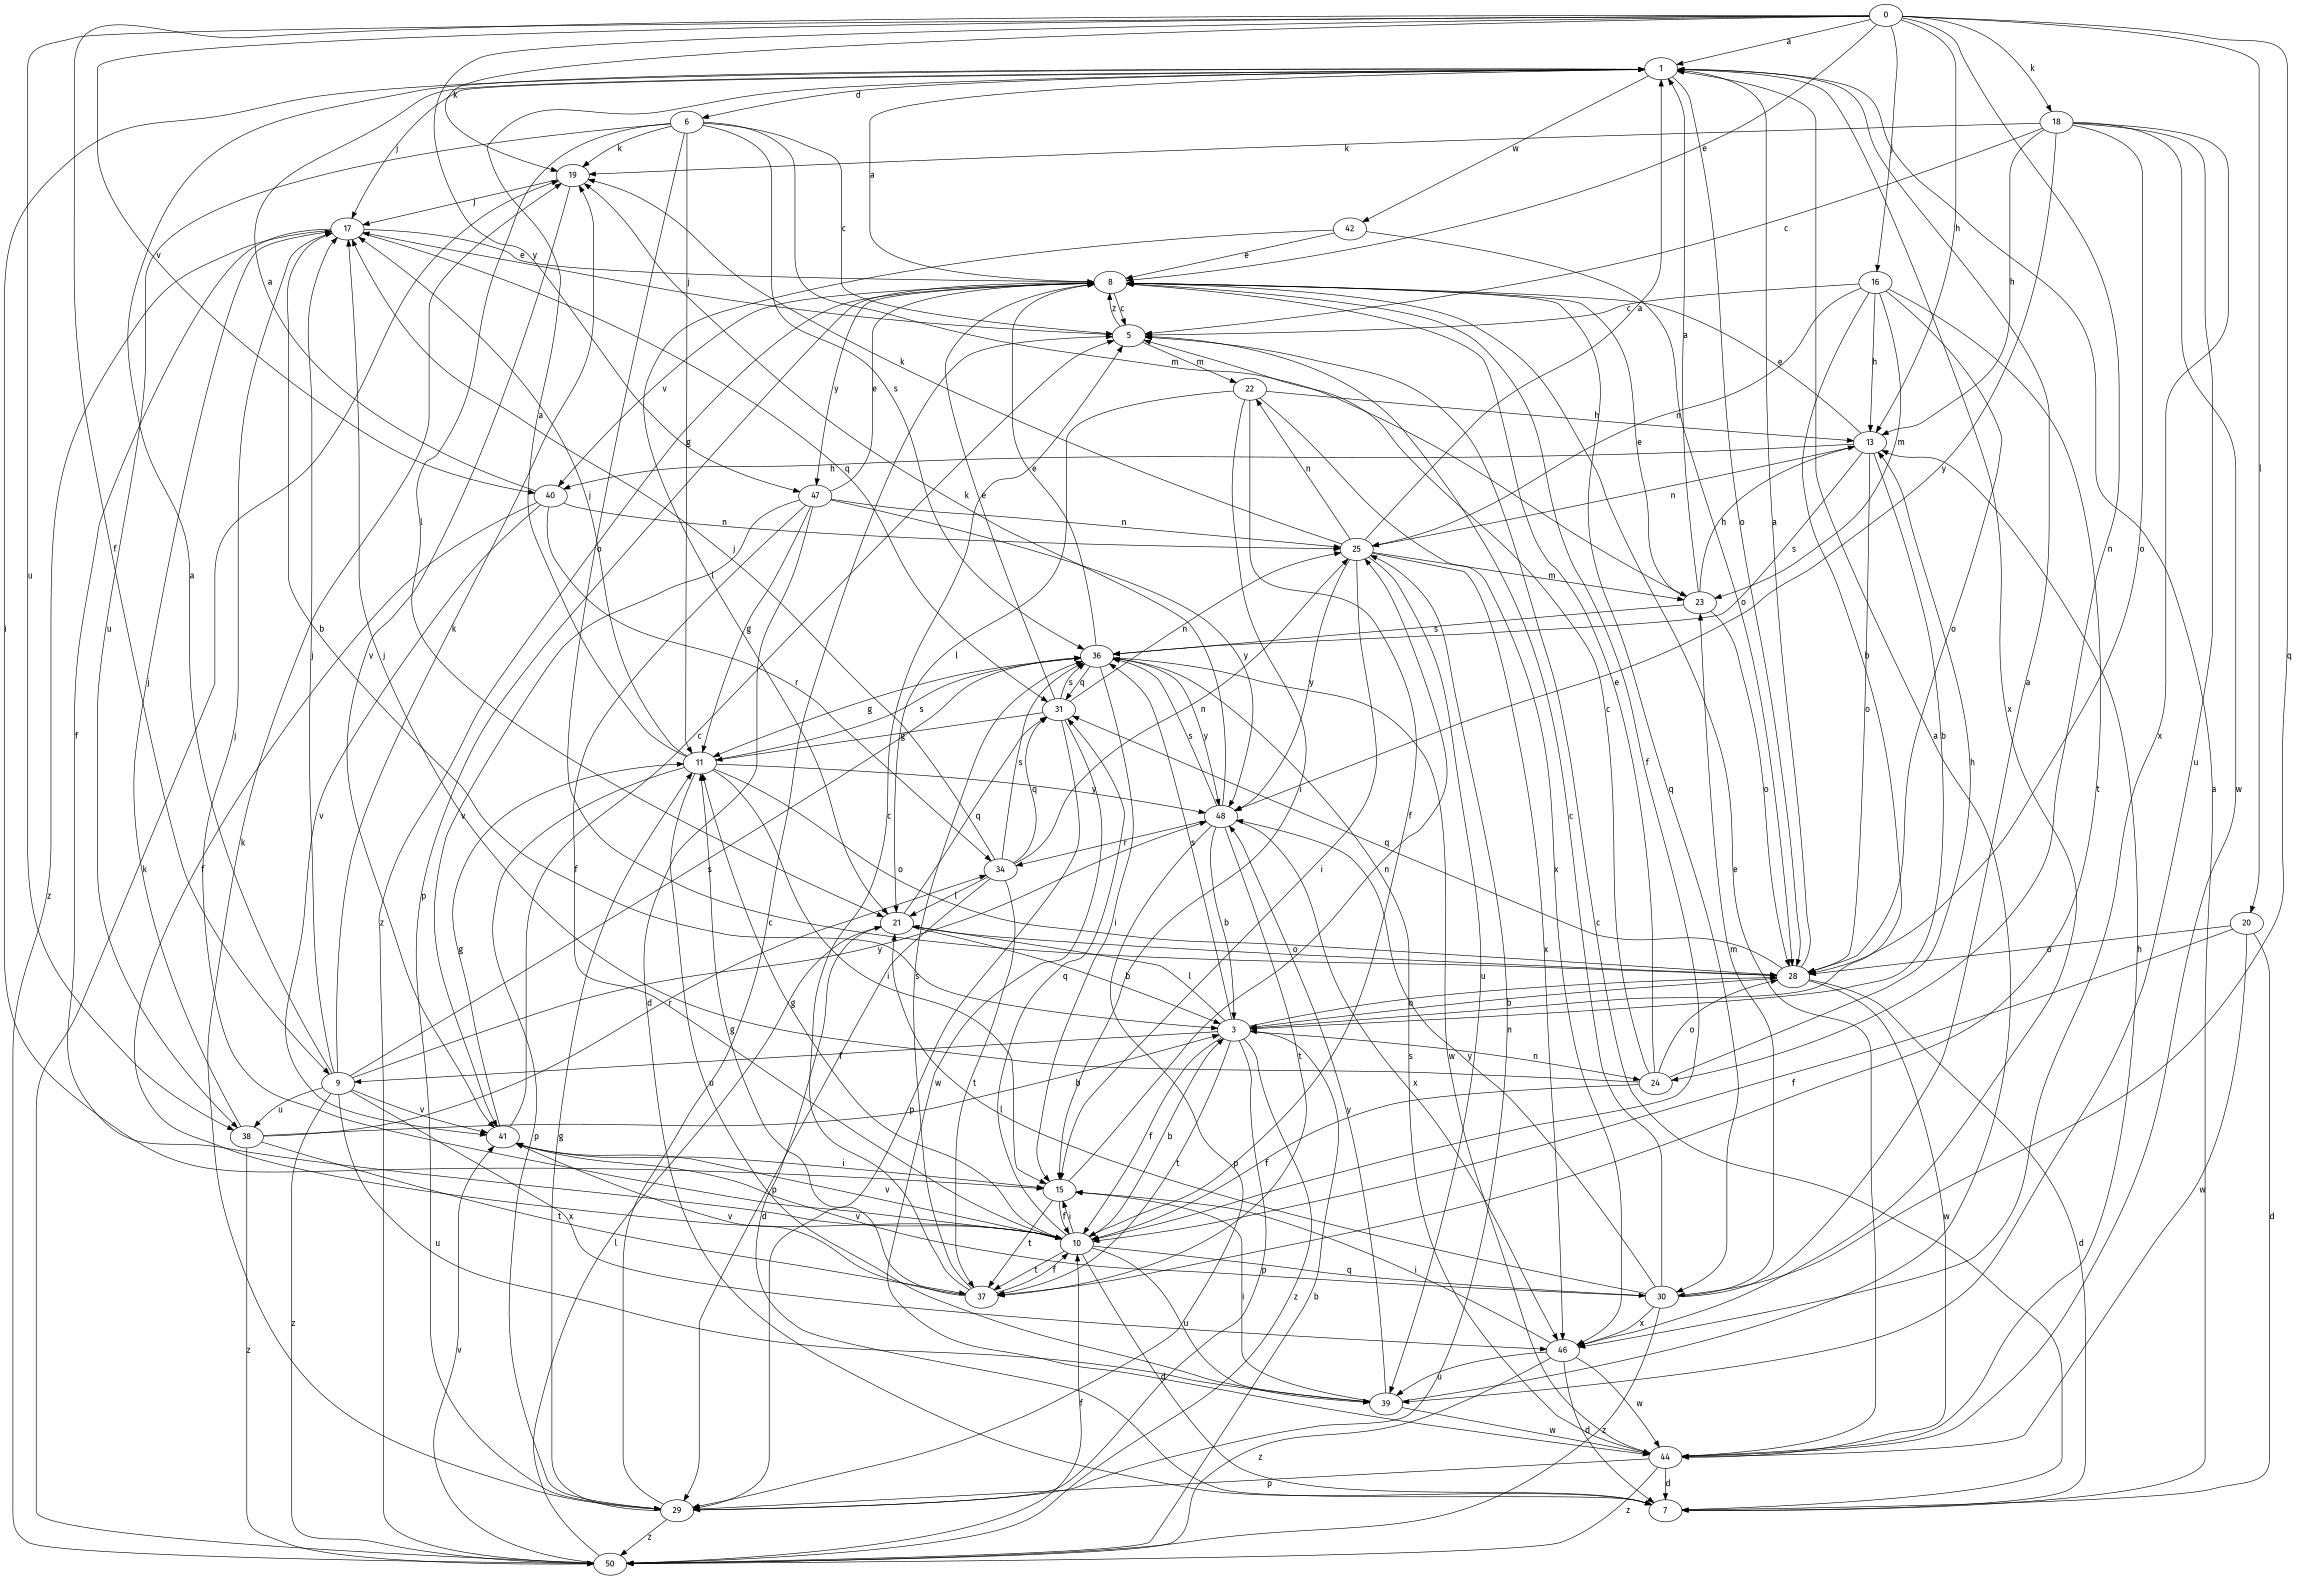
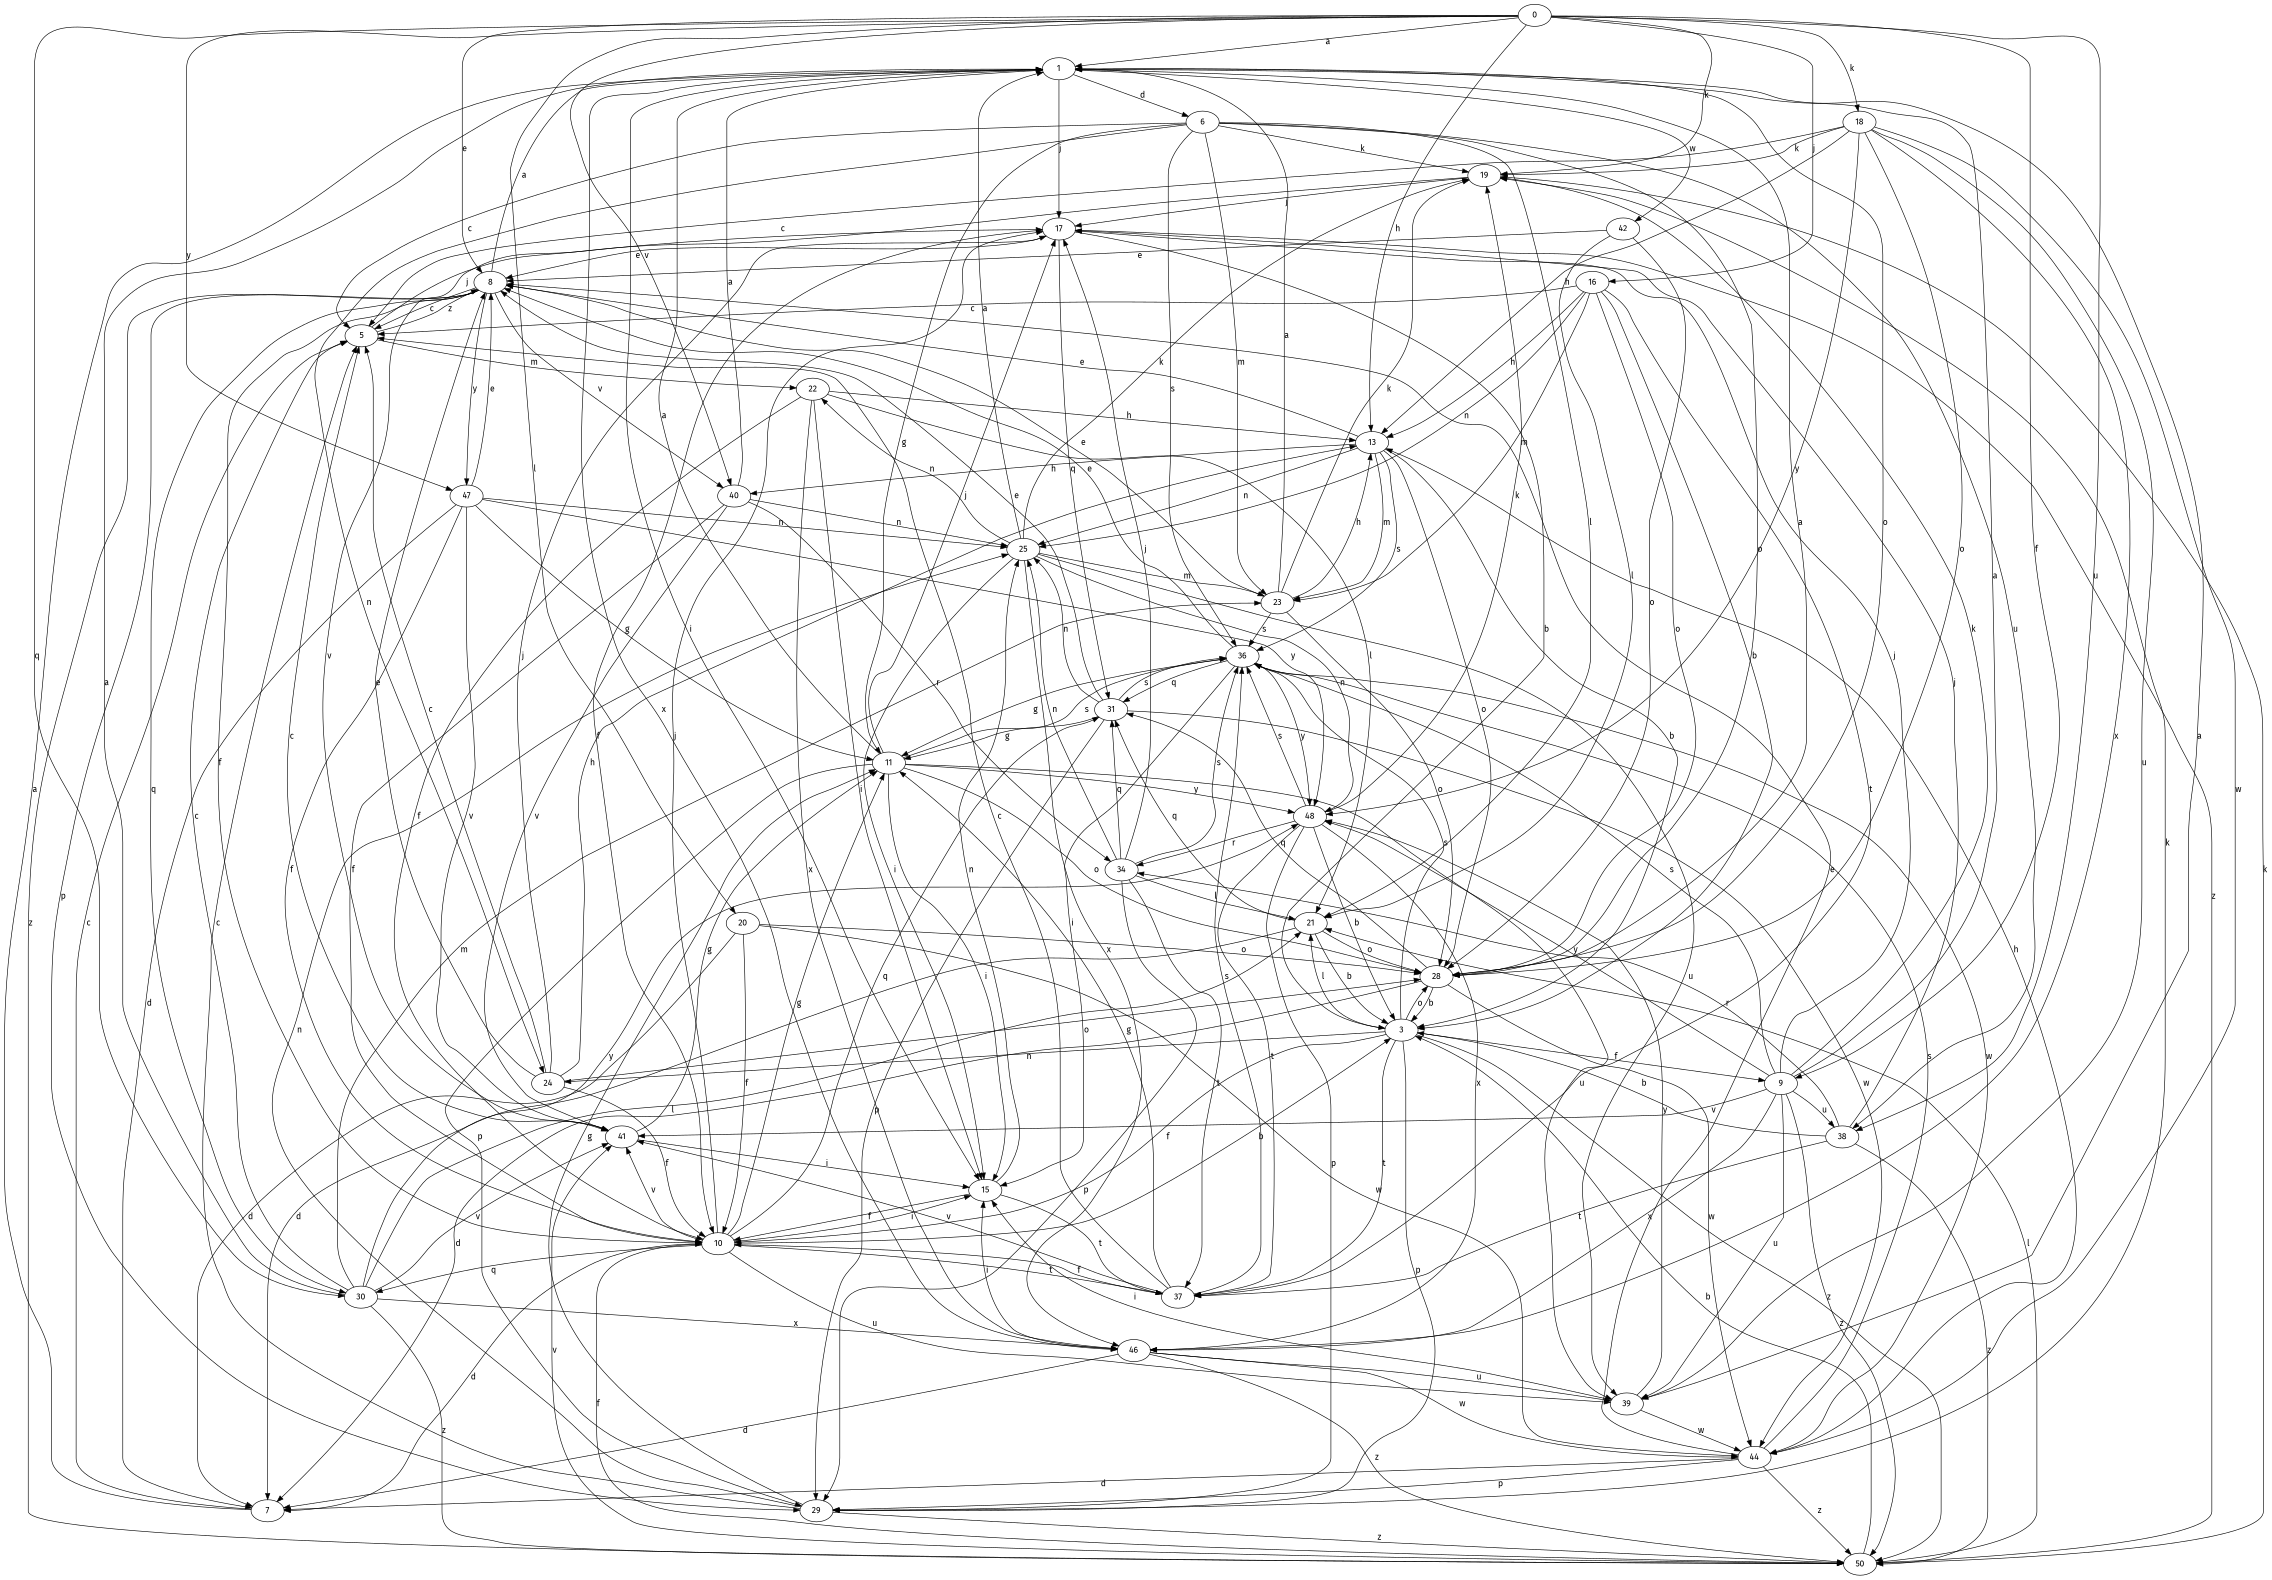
edge "23" -> "19": added, label "k"
edge "13" -> "23": added, label "m"
edge "0" -> "24": now "6" -> "24"
edge "25" -> "48": label "y" -> "n"
